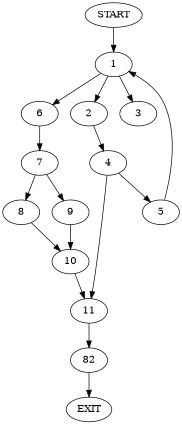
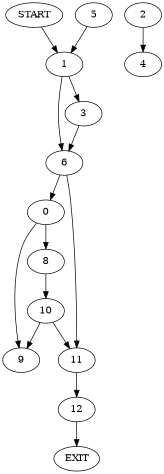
edge "1" -> "2": removed
edge "3" -> "6": added
node "7": label "7" -> "0"
edge "4" -> "5": removed
edge "9" -> "10": reversed
edge "4" -> "11": now "6" -> "11"
node "82": label "82" -> "12"
